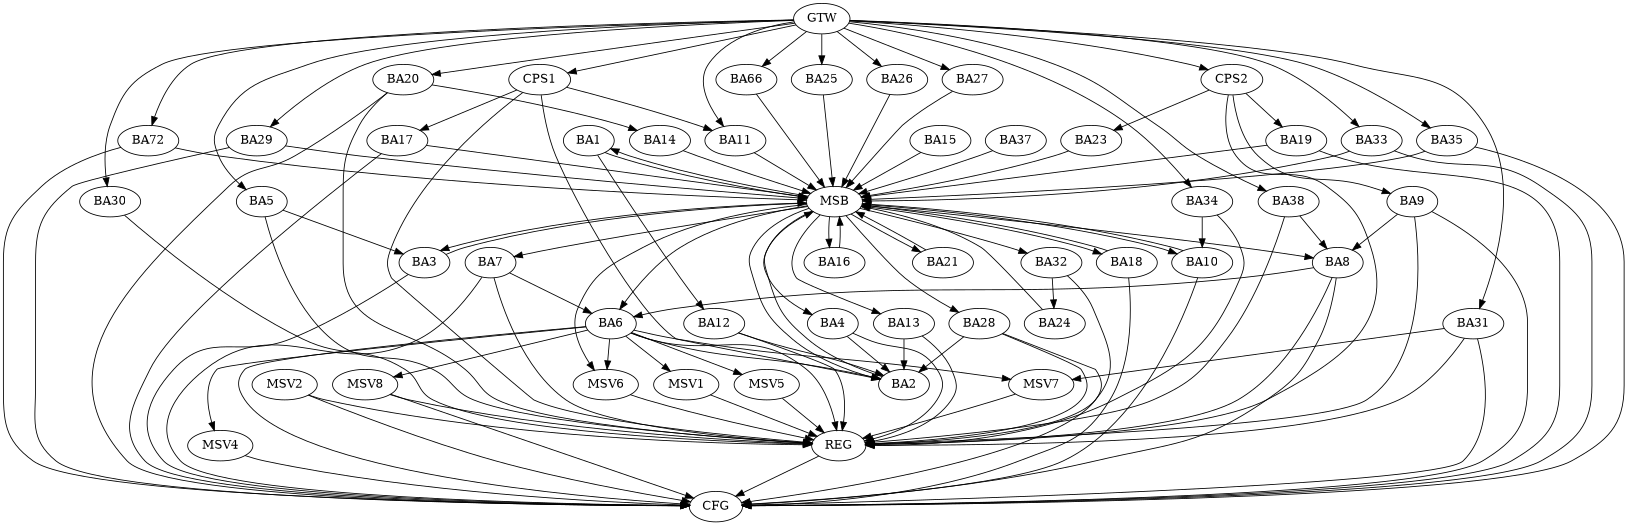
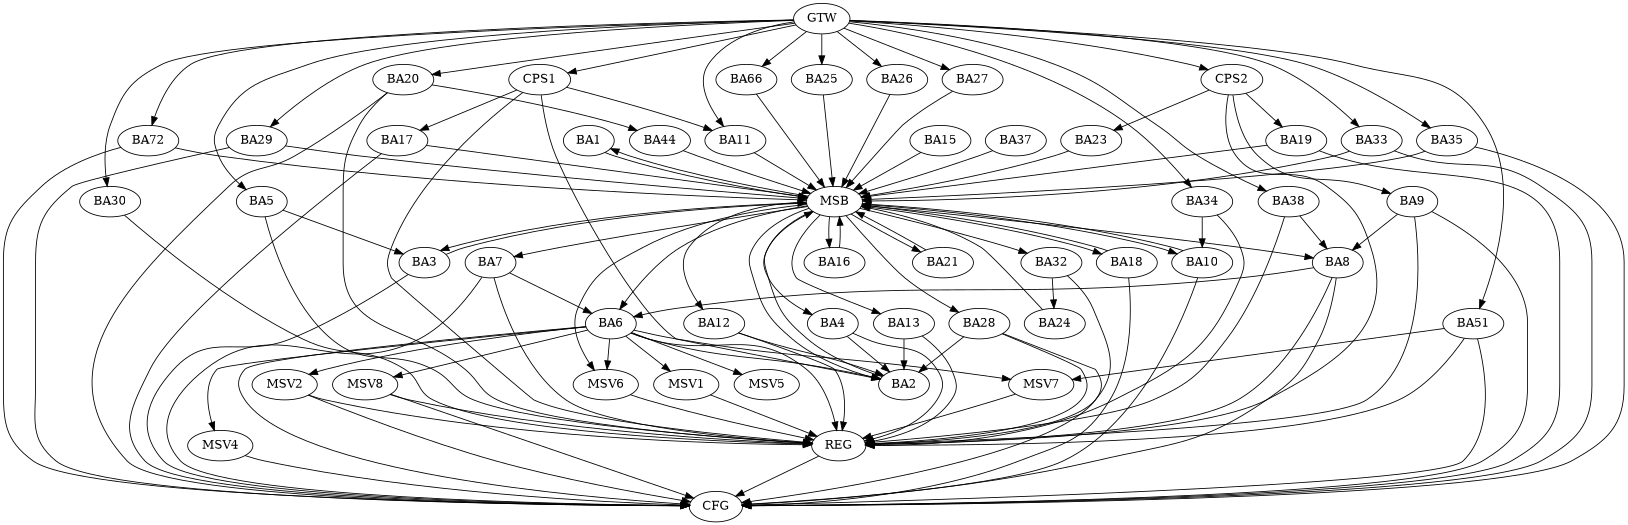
node "BA14": label "BA14" -> "BA44"
edge "BA1" -> "BA12": now "MSB" -> "BA12"
node "BA31": label "BA31" -> "BA51"
edge "BA6" -> "MSV2": added
edge "MSV5" -> "REG": removed
